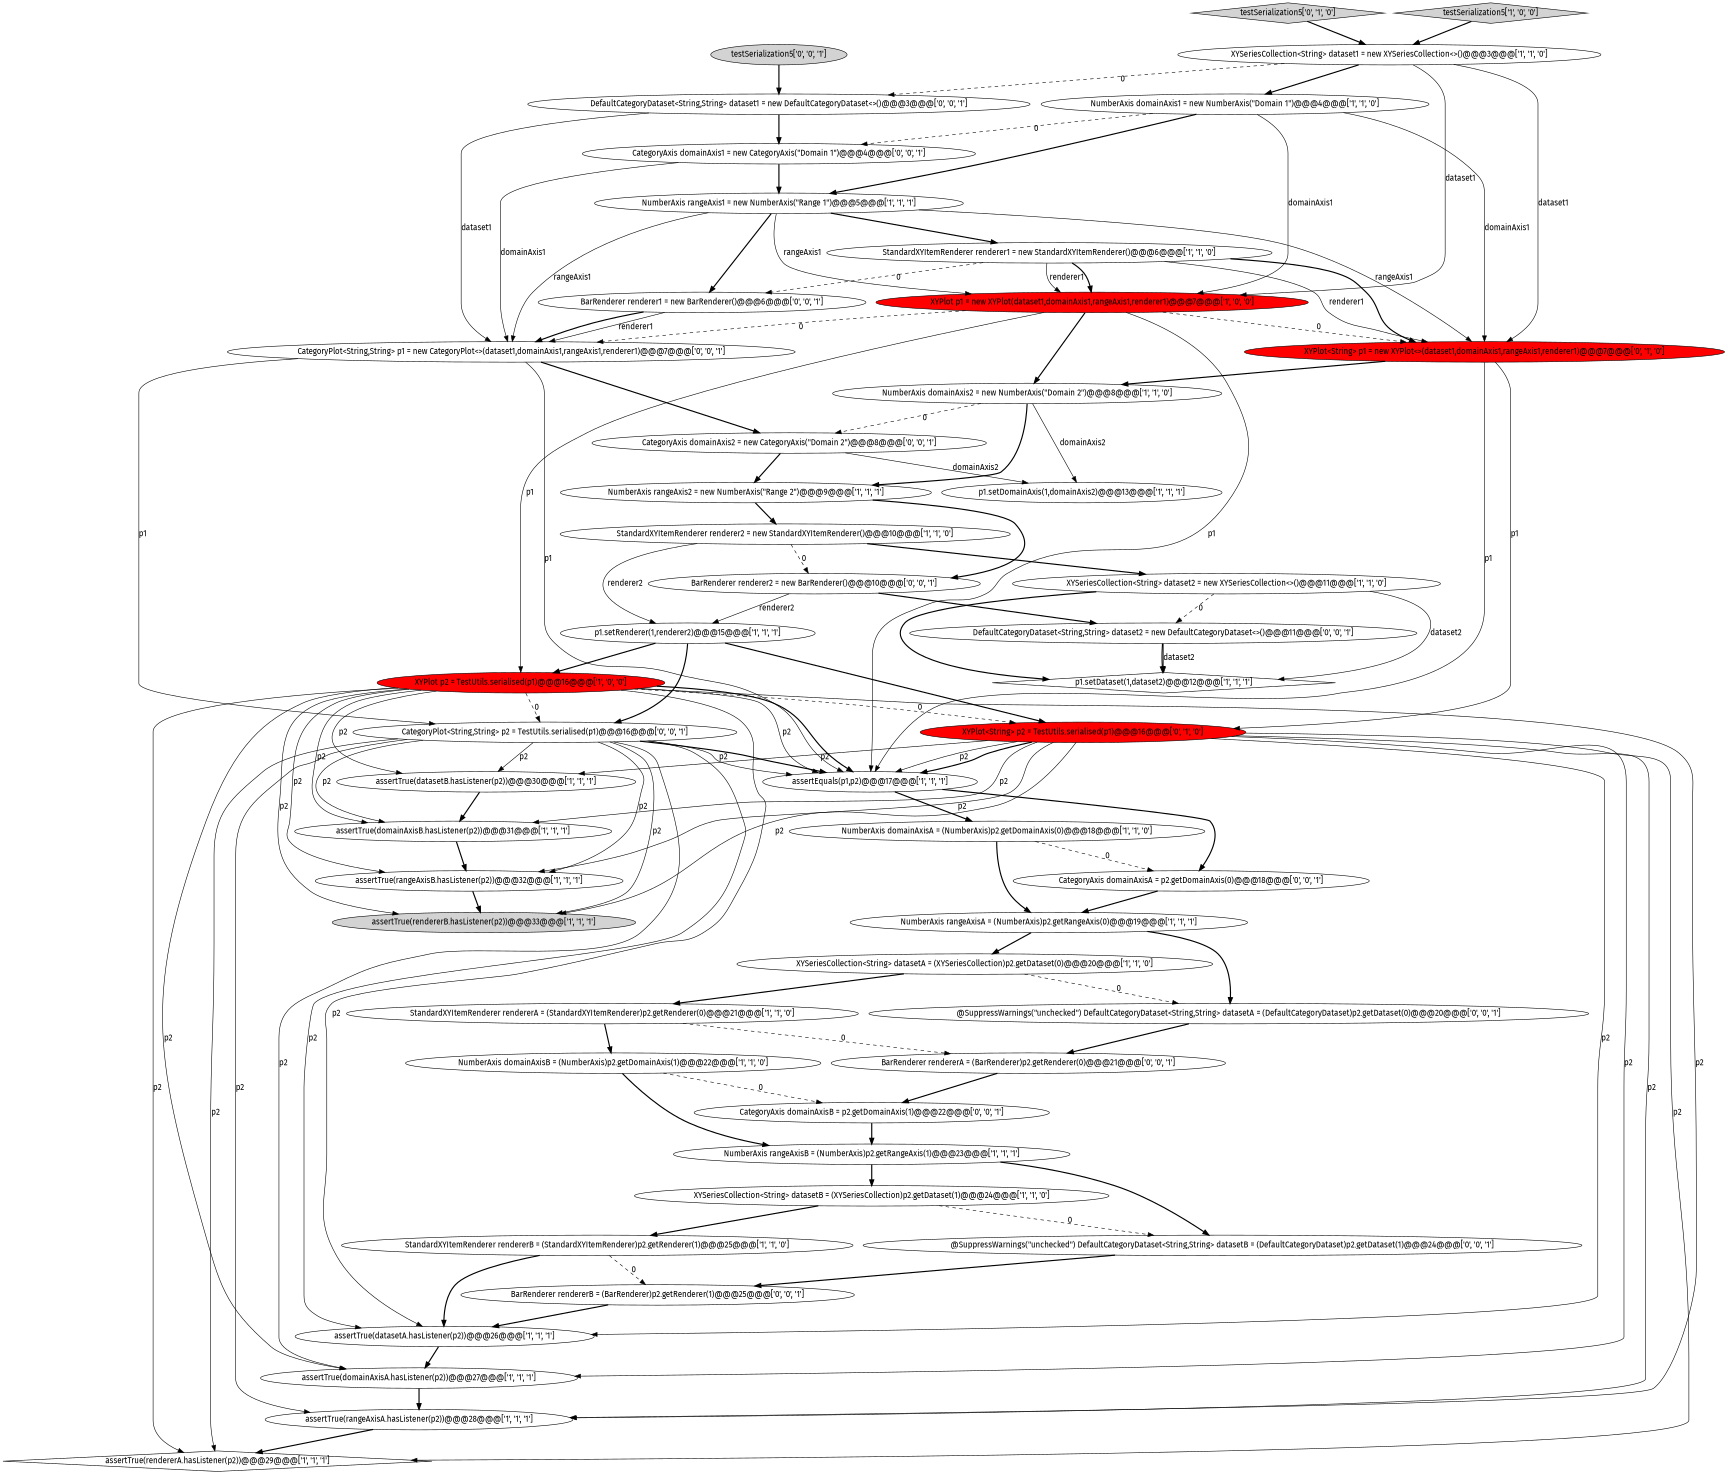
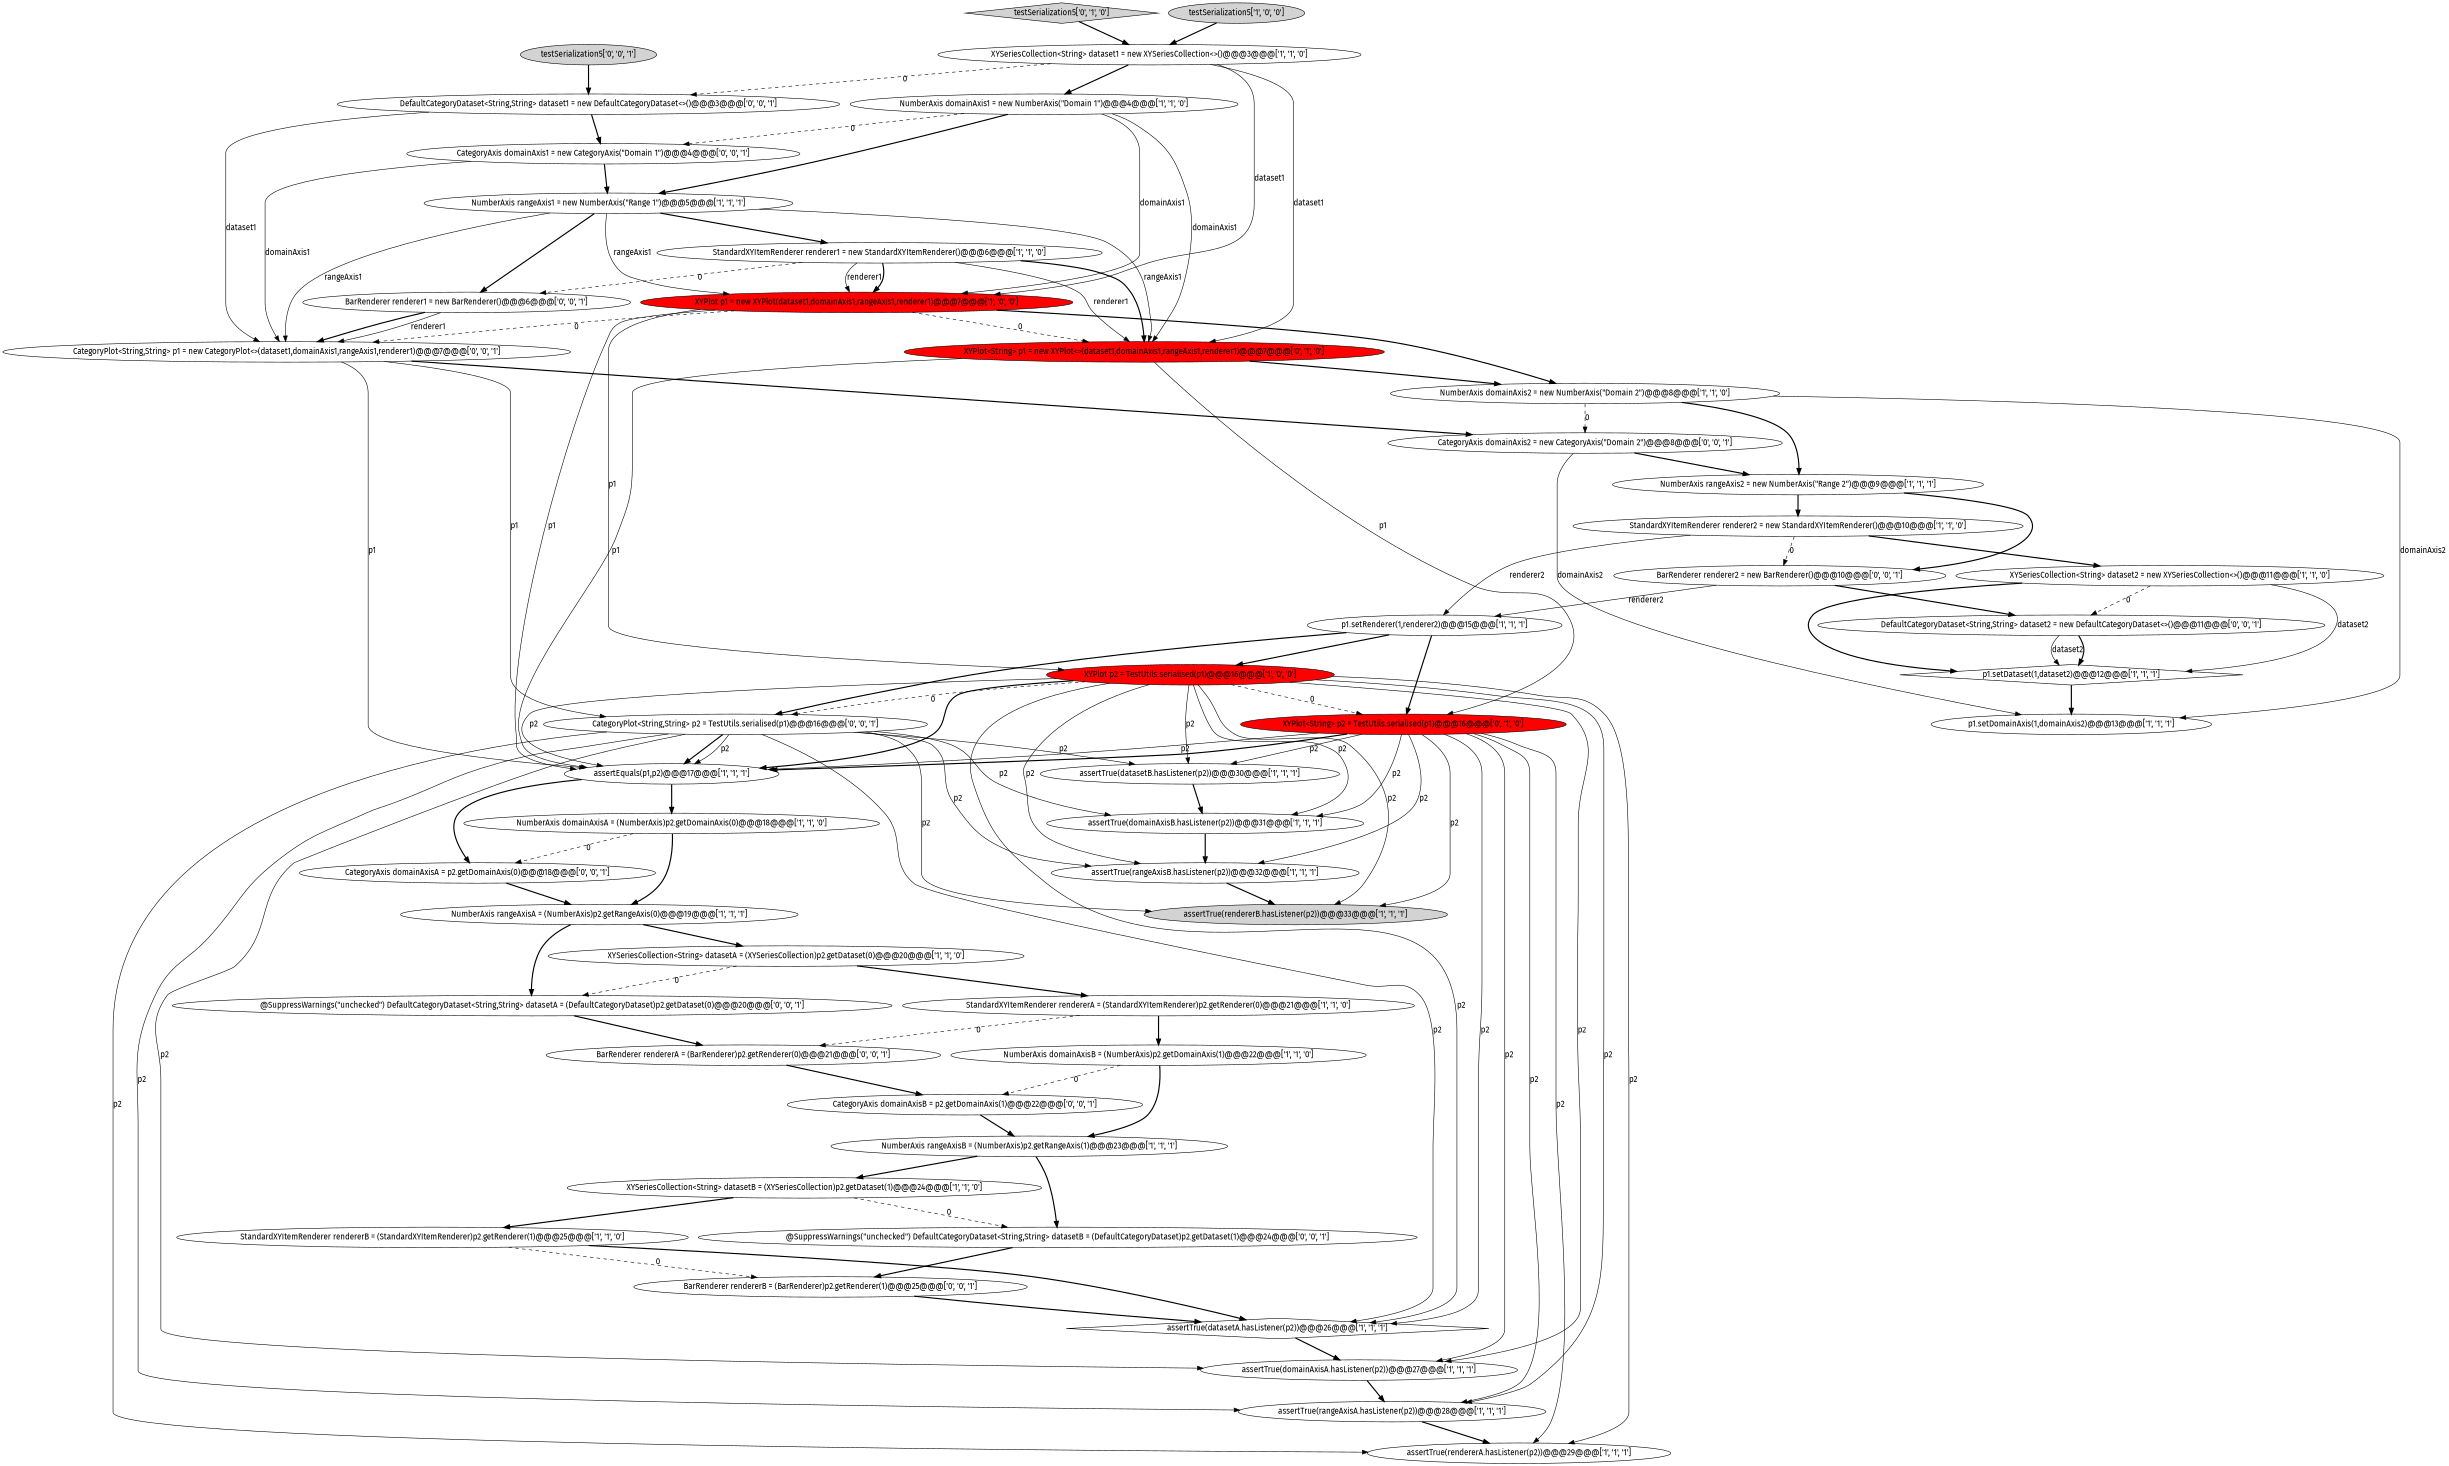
node "testSerialization5['1', '0', '0']": shape diamond -> ellipse
edge "p1.setDataset(1,dataset2)@@@12@@@['1', '1', '1']" -> "p1.setDomainAxis(1,domainAxis2)@@@13@@@['1', '1', '1']": added
node "assertTrue(datasetA.hasListener(p2))@@@26@@@['1', '1', '1']": shape ellipse -> diamond
node "assertTrue(rendererA.hasListener(p2))@@@29@@@['1', '1', '1']": shape diamond -> ellipse
